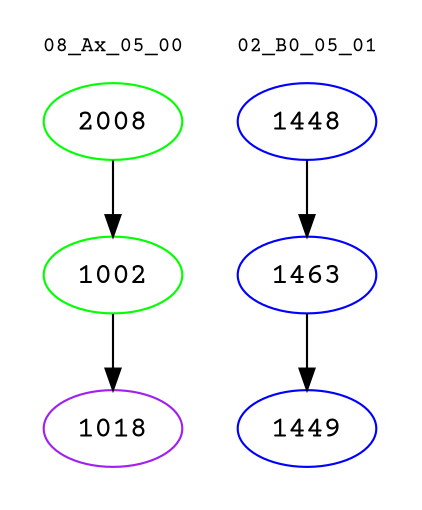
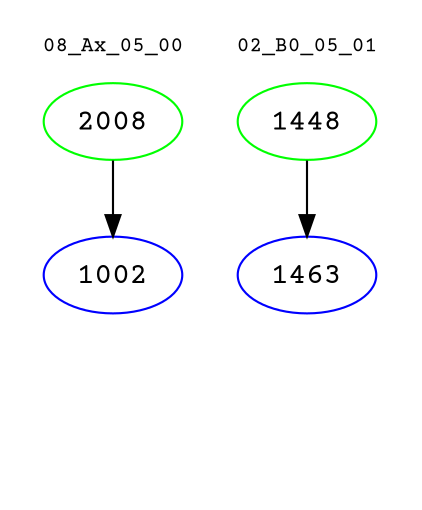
node "1448": color blue -> green
node "1002": color green -> blue
node "1018": removed
node "1449": removed
